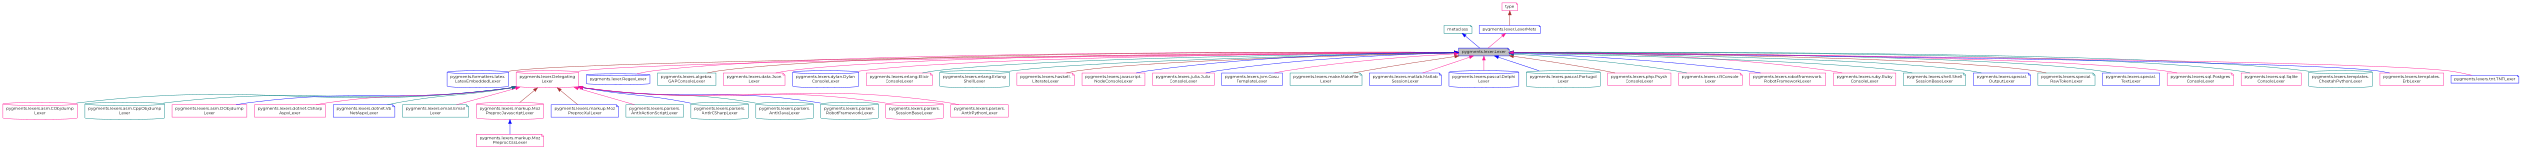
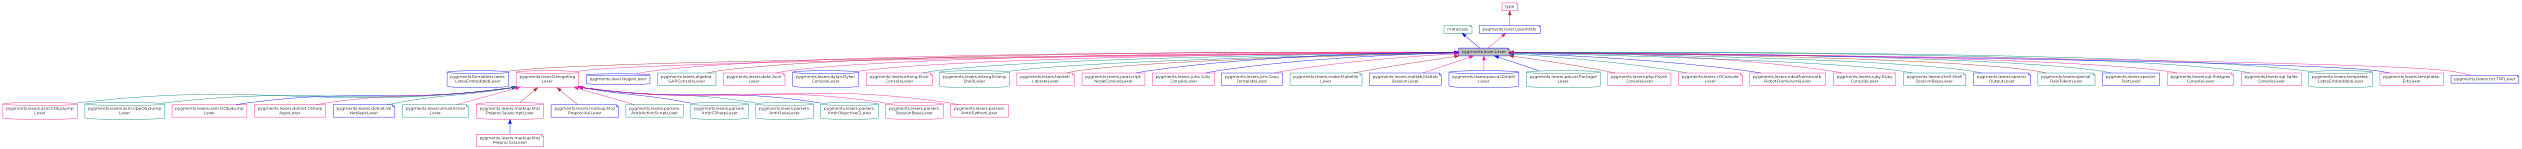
node "pygments.lexers.templates. CheetahPythonLexer": label "pygments.lexers.templates. CheetahPythonLexer" -> "pygments.lexers.templates. LatexEmbeddedLexer"
node "pygments.lexers.parsers. RobotFrameworkLexer": label "pygments.lexers.parsers. RobotFrameworkLexer" -> "pygments.lexers.parsers. AntlrObjectiveCLexer"
